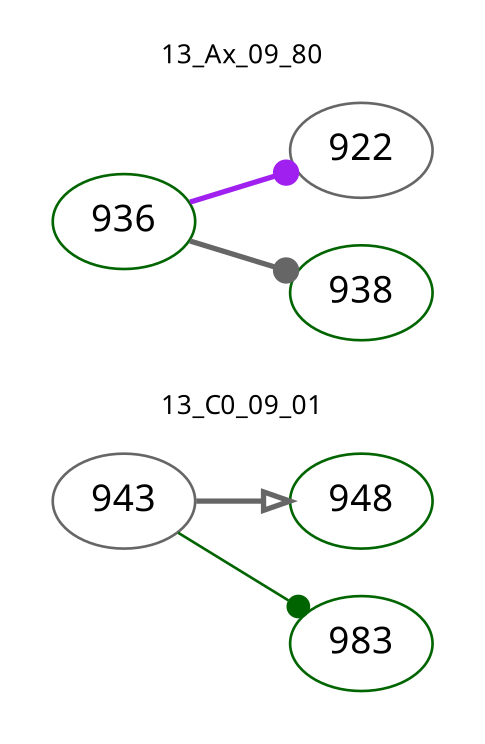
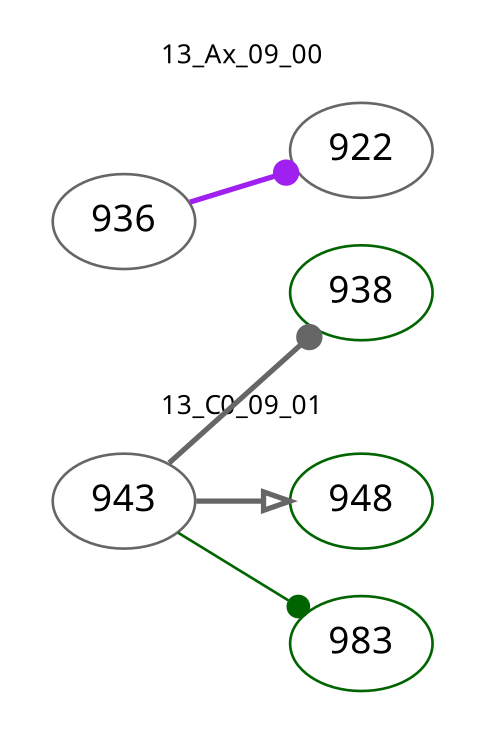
cluster "13_Ax_09_80": label "13_Ax_09_80" -> "13_Ax_09_00"
node "936": color darkgreen -> gray40
edge "936" -> "938": now "943" -> "938"
